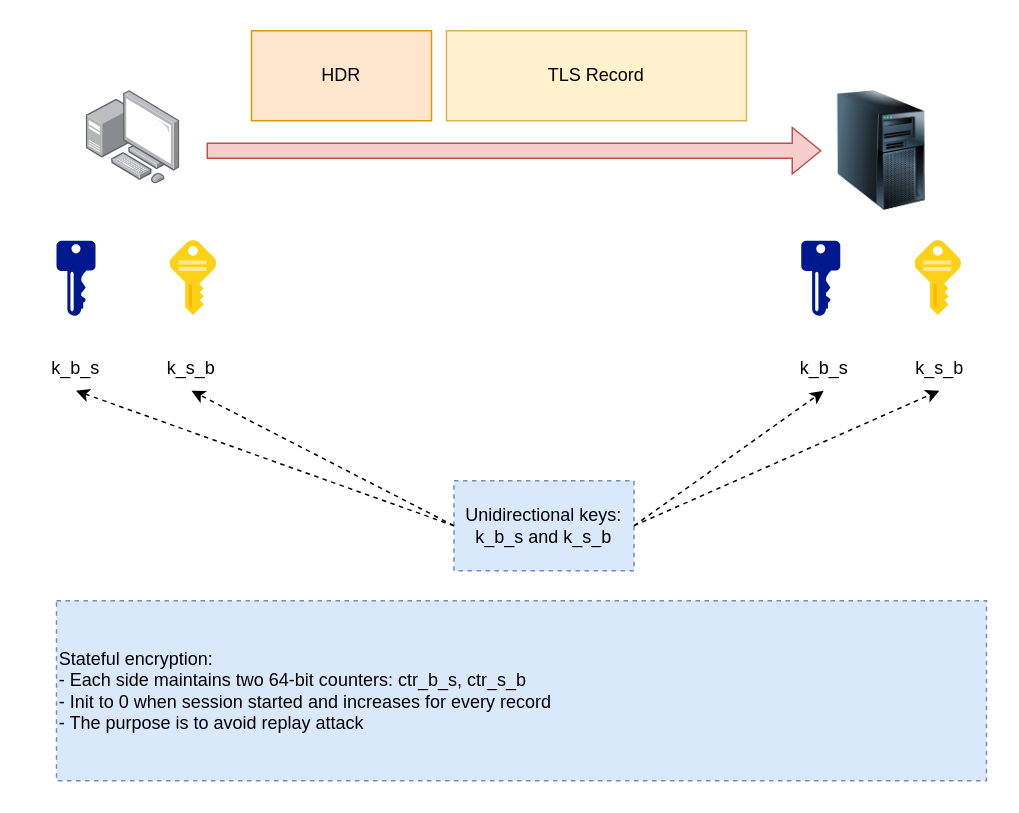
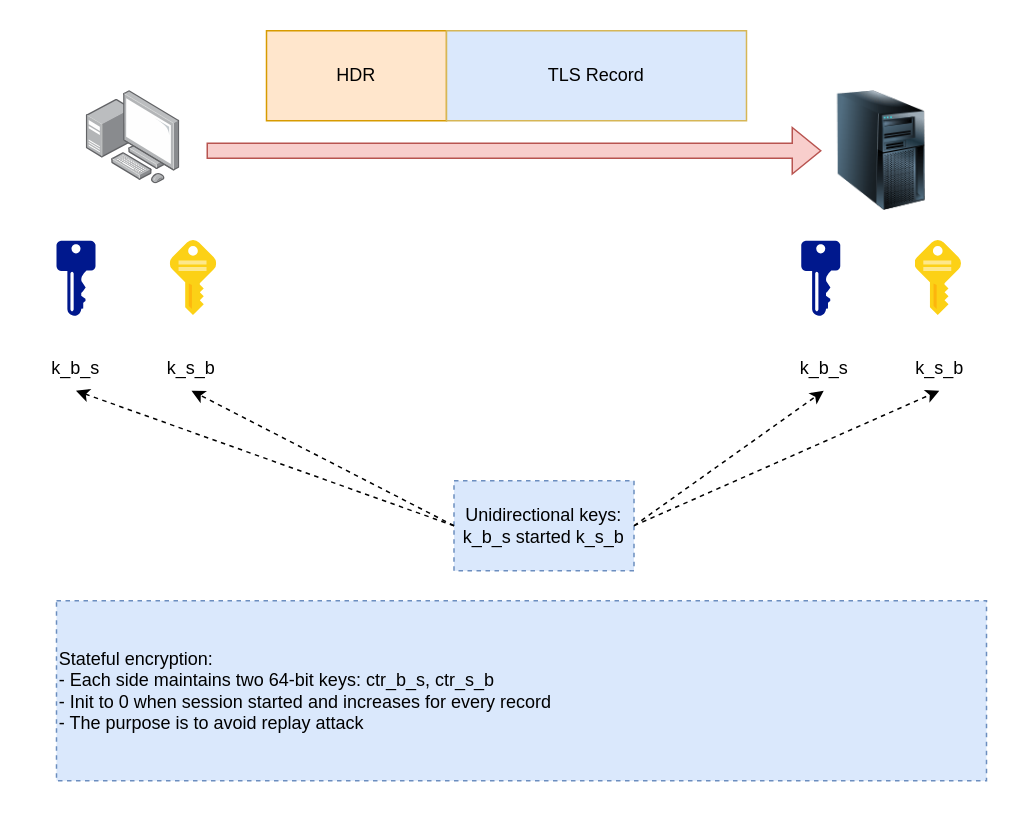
node "HDR": moved (341, 76) -> (356, 76)
node "TLS Record": fillcolor #fff2cc -> #dae8fc
node "Unidirectional keys: k_b_s and k_s_b": label "Unidirectional keys: k_b_s and k_s_b" -> "Unidirectional keys: k_b_s started k_s_b"
node "Stateful encryption: - Each side maintains two 64-bit counters: ctr_b_s, ctr_s_b - Init to 0 when session started and increases for every record - The purpose is to avoid replay attack": label "Stateful encryption: - Each side maintains two 64-bit counters: ctr_b_s, ctr_s_b - Init to 0 when session started and increases for every record - The purpose is to avoid replay attack" -> "Stateful encryption: - Each side maintains two 64-bit keys: ctr_b_s, ctr_s_b - Init to 0 when session started and increases for every record - The purpose is to avoid replay attack"
